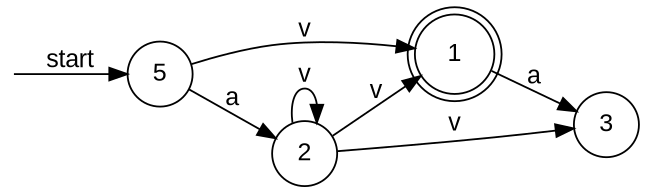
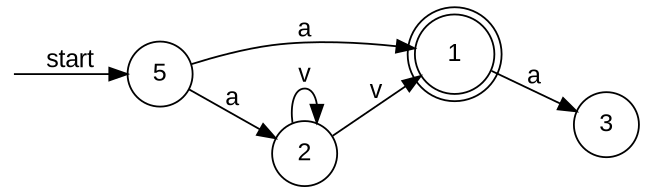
edge "5" -> "1": label "v" -> "a"
edge "2" -> "3": removed, label "v"
